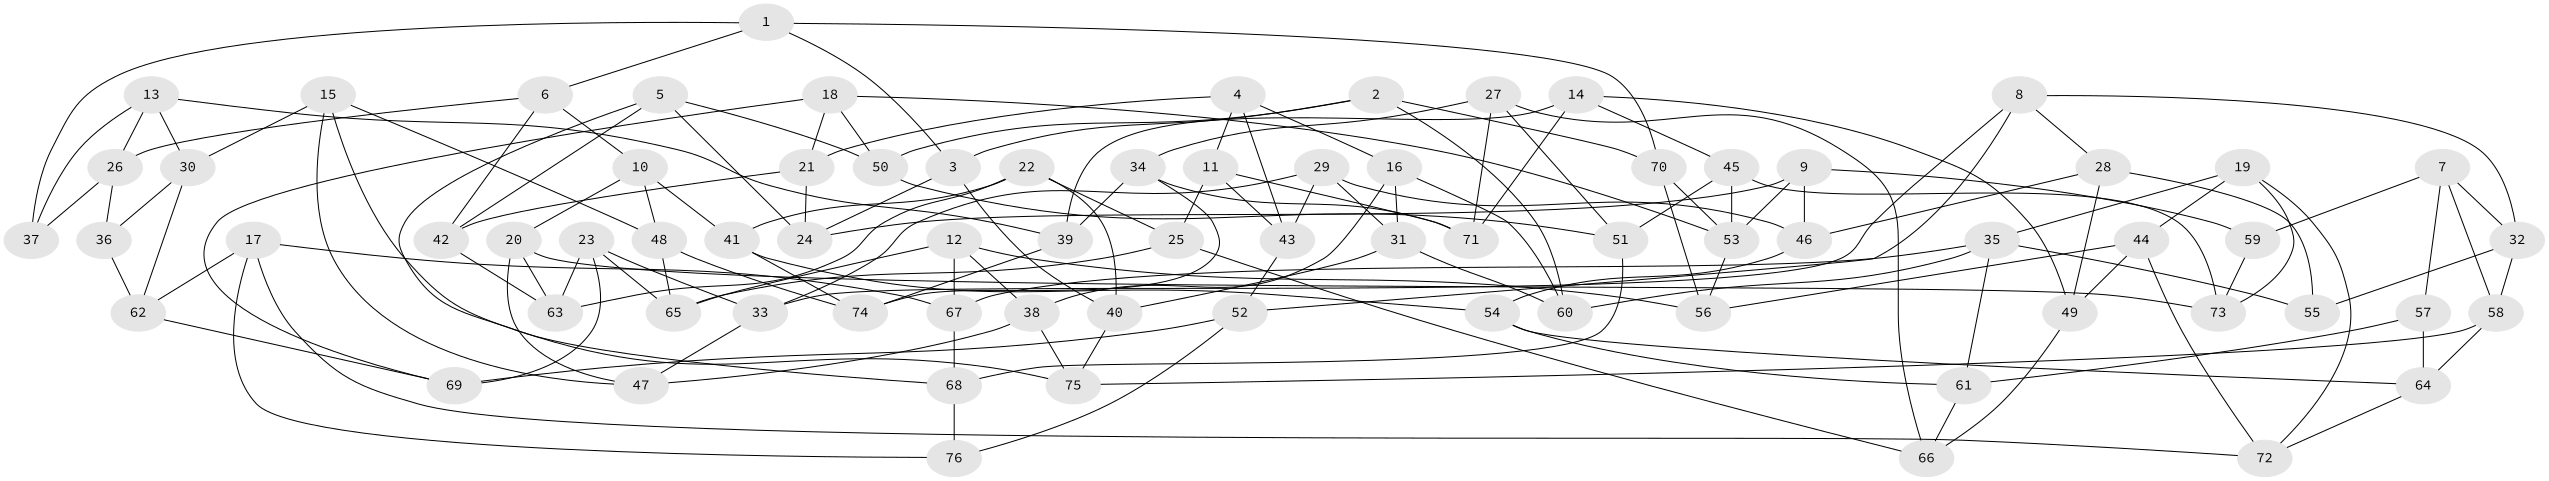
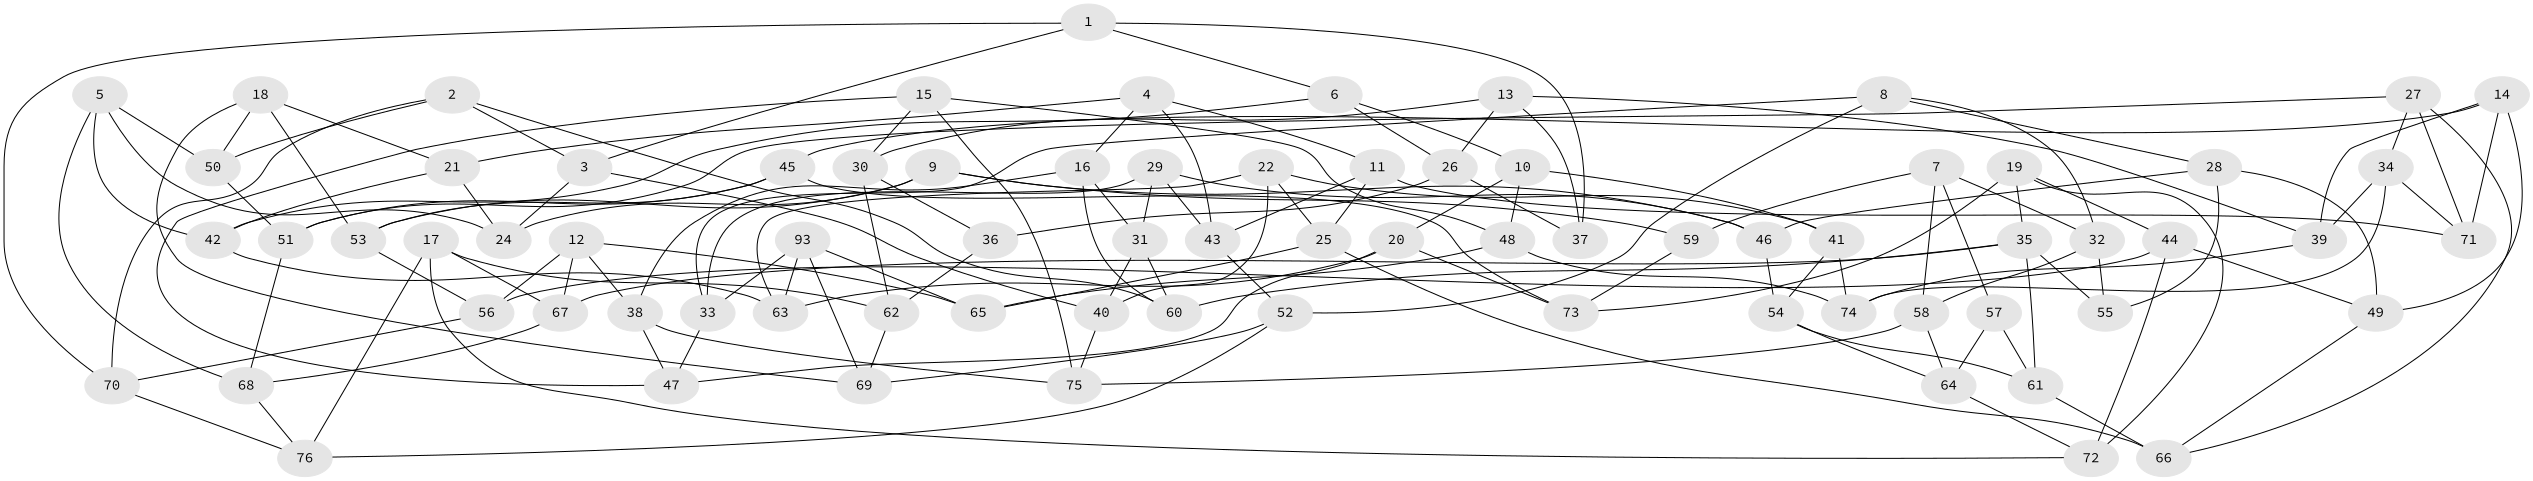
edge "70" -- "53": now "70" -- "76"
node "23": label "23" -> "93"
